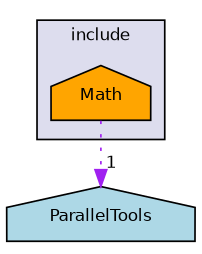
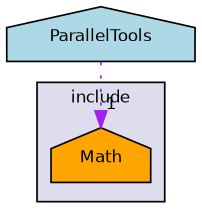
edge "Math" -> "ParallelTools": reversed
